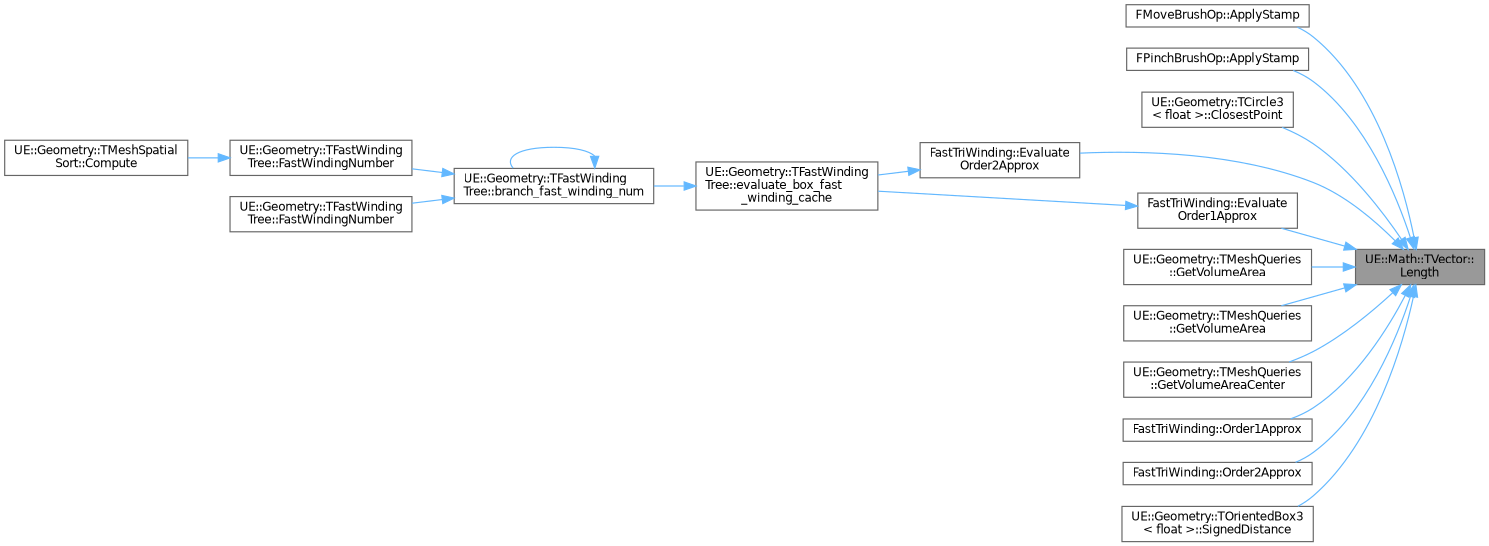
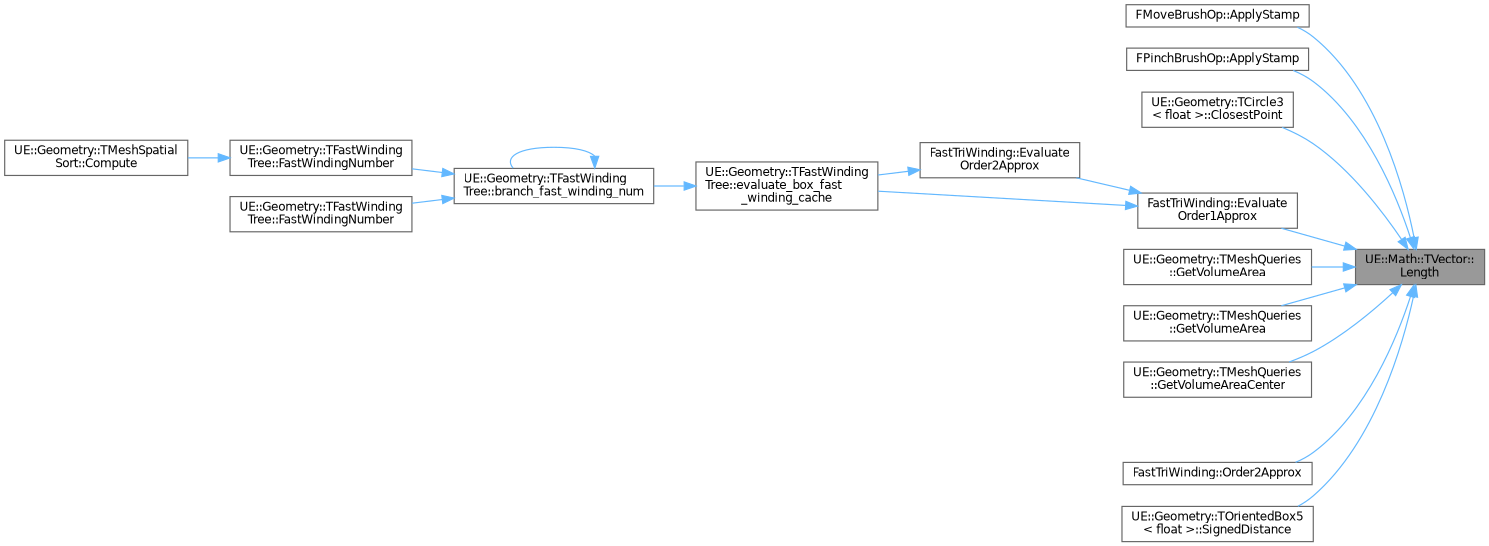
edge "FastTriWinding::Evaluate Order2Approx" -> "UE::Math::TVector:: Length": now "FastTriWinding::Evaluate Order2Approx" -> "FastTriWinding::Evaluate Order1Approx"
node "FastTriWinding::Order1Approx": removed
node "UE::Geometry::TOrientedBox3 < float >::SignedDistance": label "UE::Geometry::TOrientedBox3 < float >::SignedDistance" -> "UE::Geometry::TOrientedBox5 < float >::SignedDistance"
